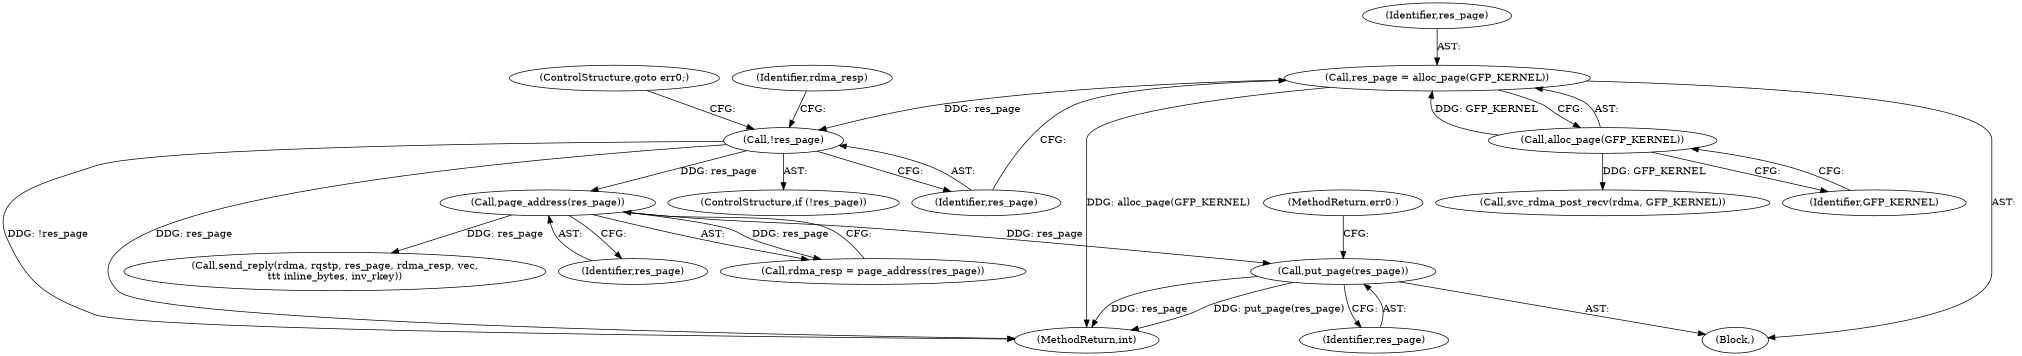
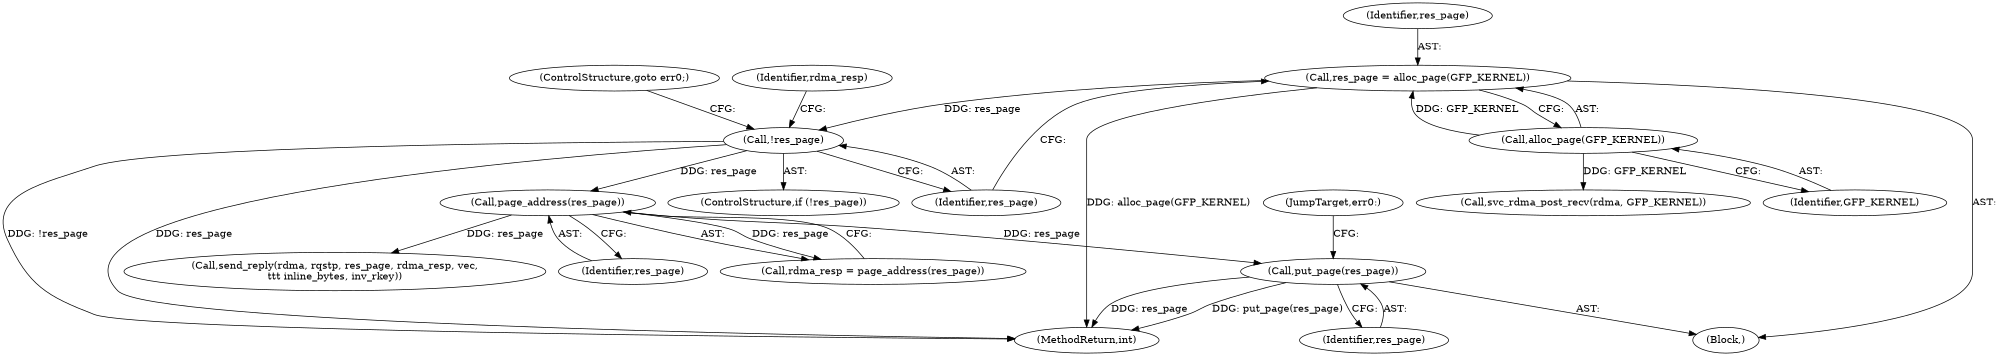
edge "(Identifier,GFP_KERNEL)" -> "(Call,alloc_page(GFP_KERNEL))": label "CFG: " -> "AST: "
node "(MethodReturn,err0:)": label "(MethodReturn,err0:)" -> "(JumpTarget,err0:)"
